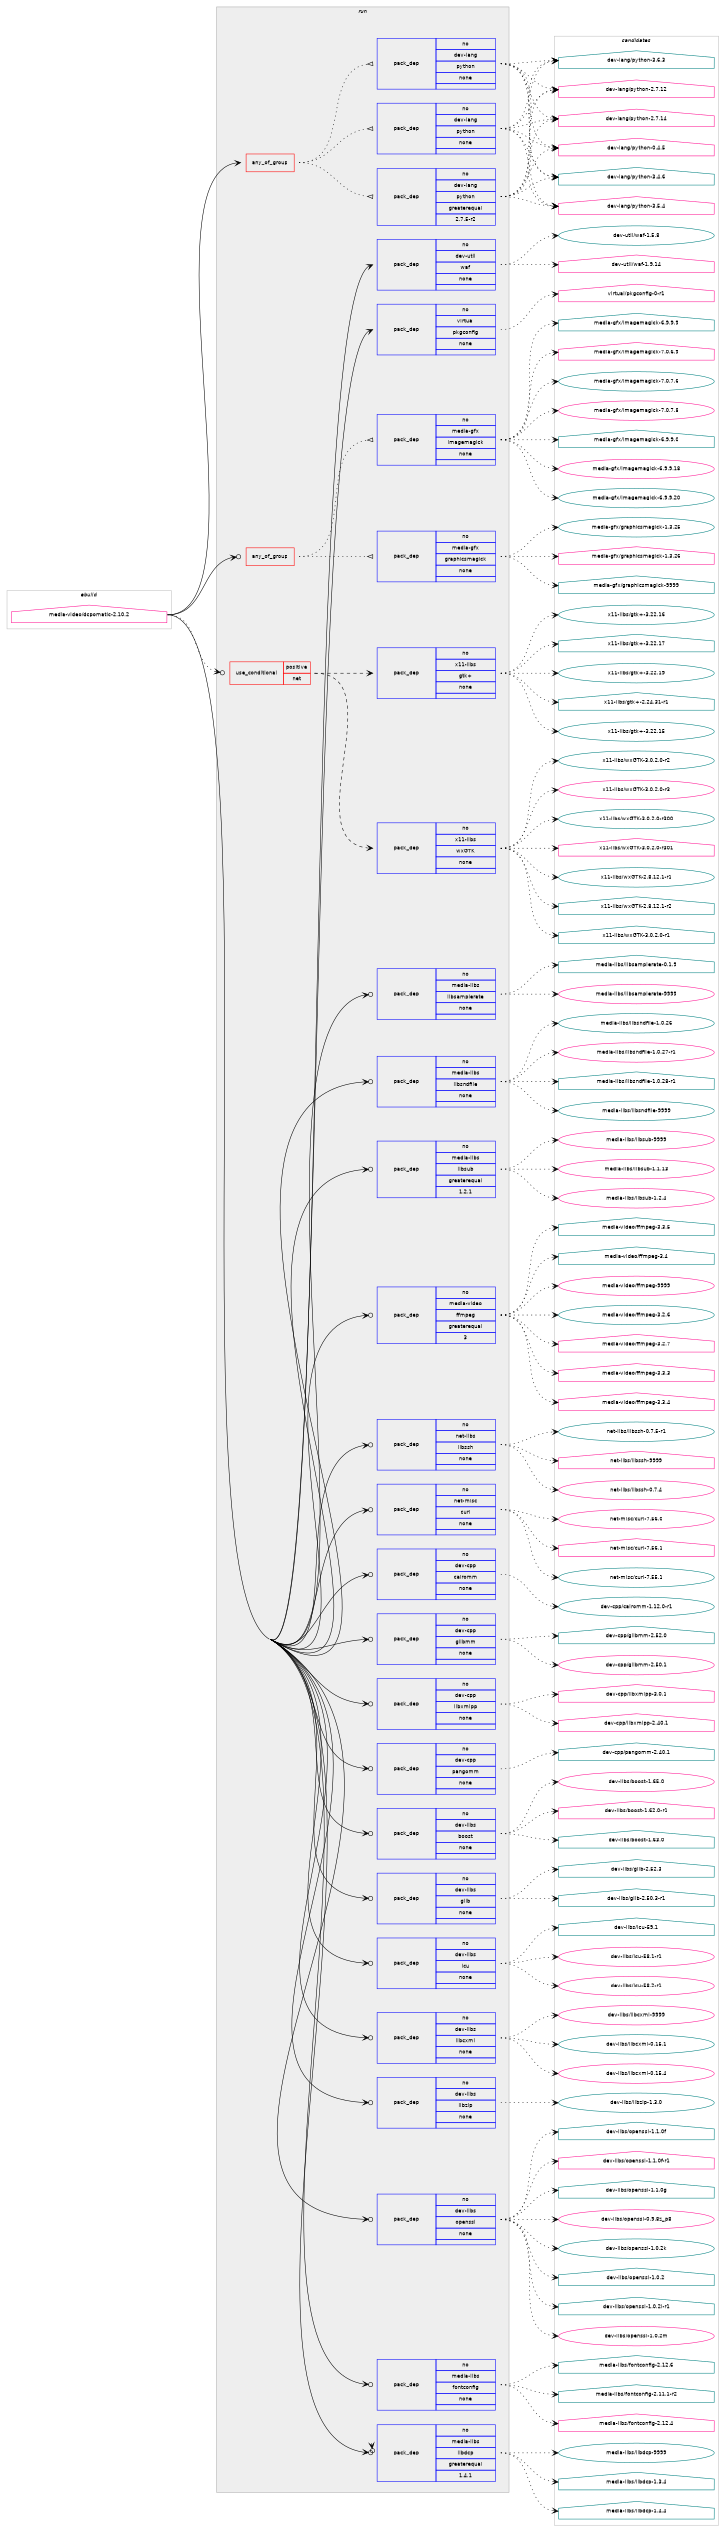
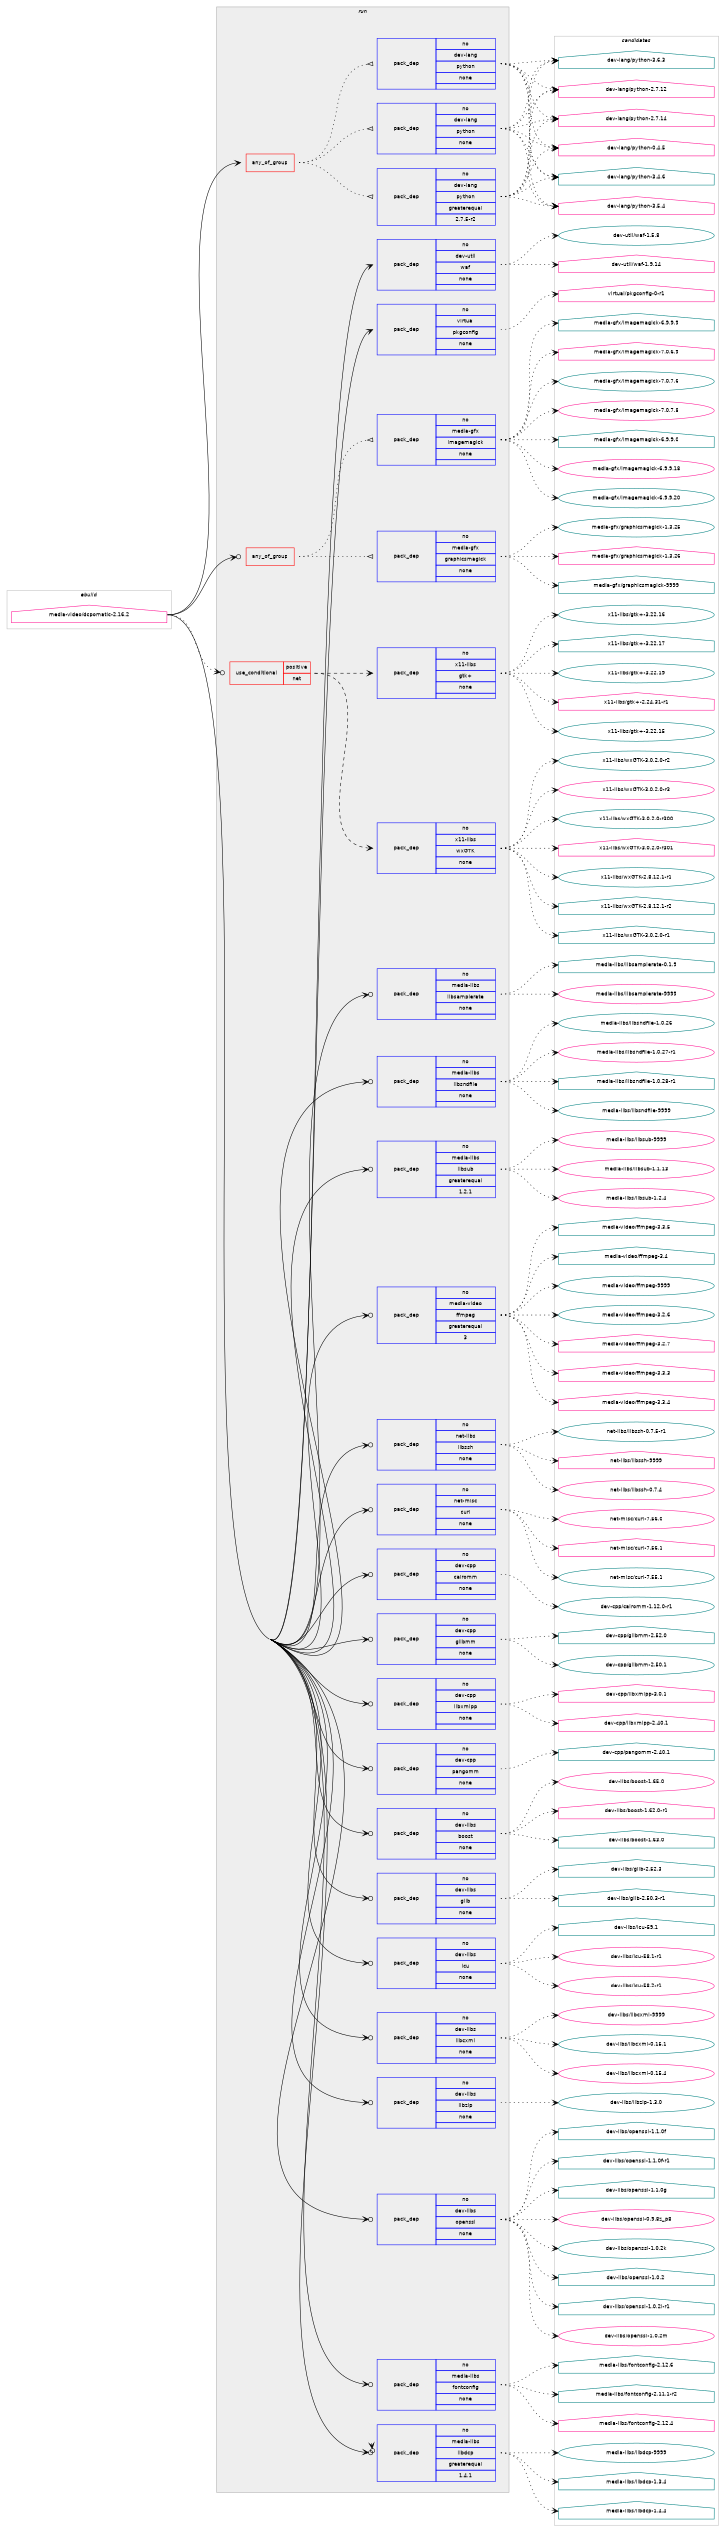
node "media-video/dcpomatic-2.10.2": label "media-video/dcpomatic-2.10.2" -> "media-video/dcpomatic-2.16.2"
node "x11-libs/gtk+-2.24.31-r1": color teal -> deeppink
node "media-video/ffmpeg-9999": color deeppink -> teal
node "dev-cpp/glibmm-2.50.1": color deeppink -> teal
node "dev-libs/openssl-1.1.0f-r1": color deeppink -> teal
